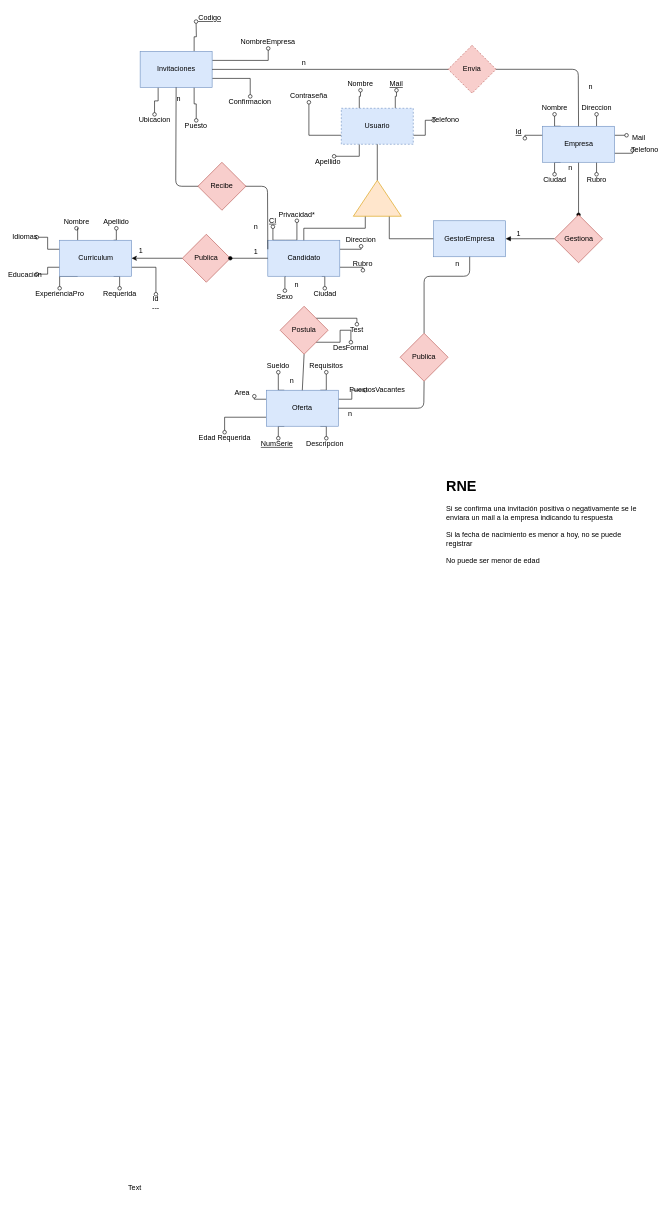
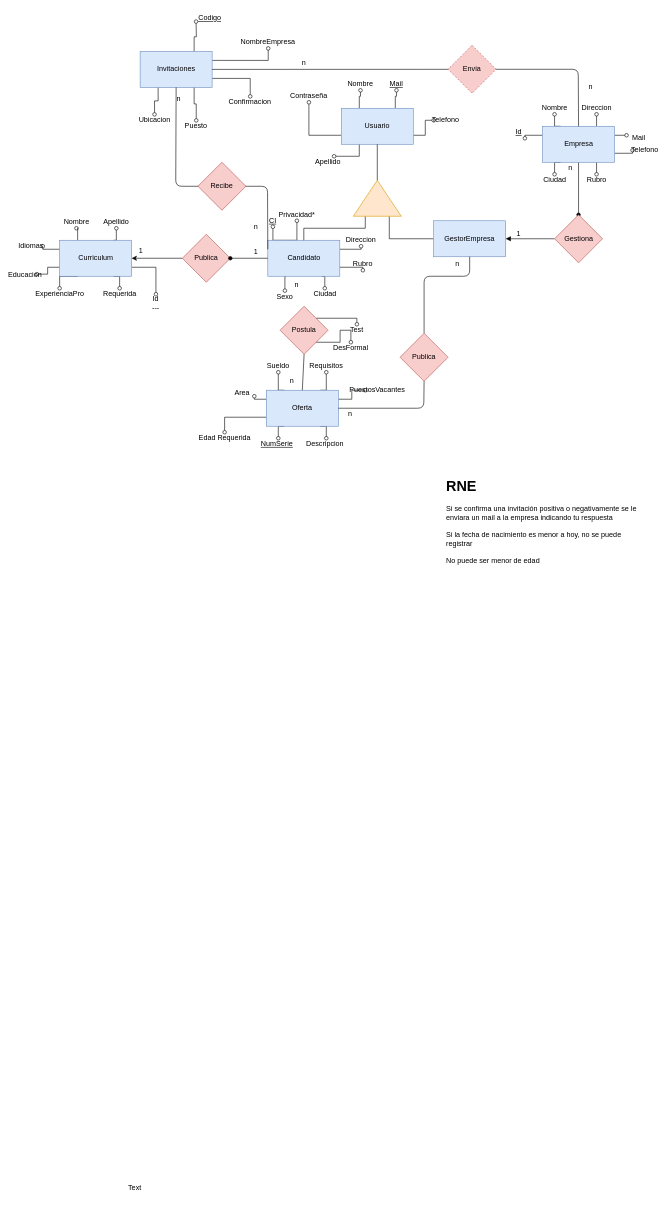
node "Usuario": style dashed -> solid
node "Idiomas": moved (25, 237) -> (31, 246)
